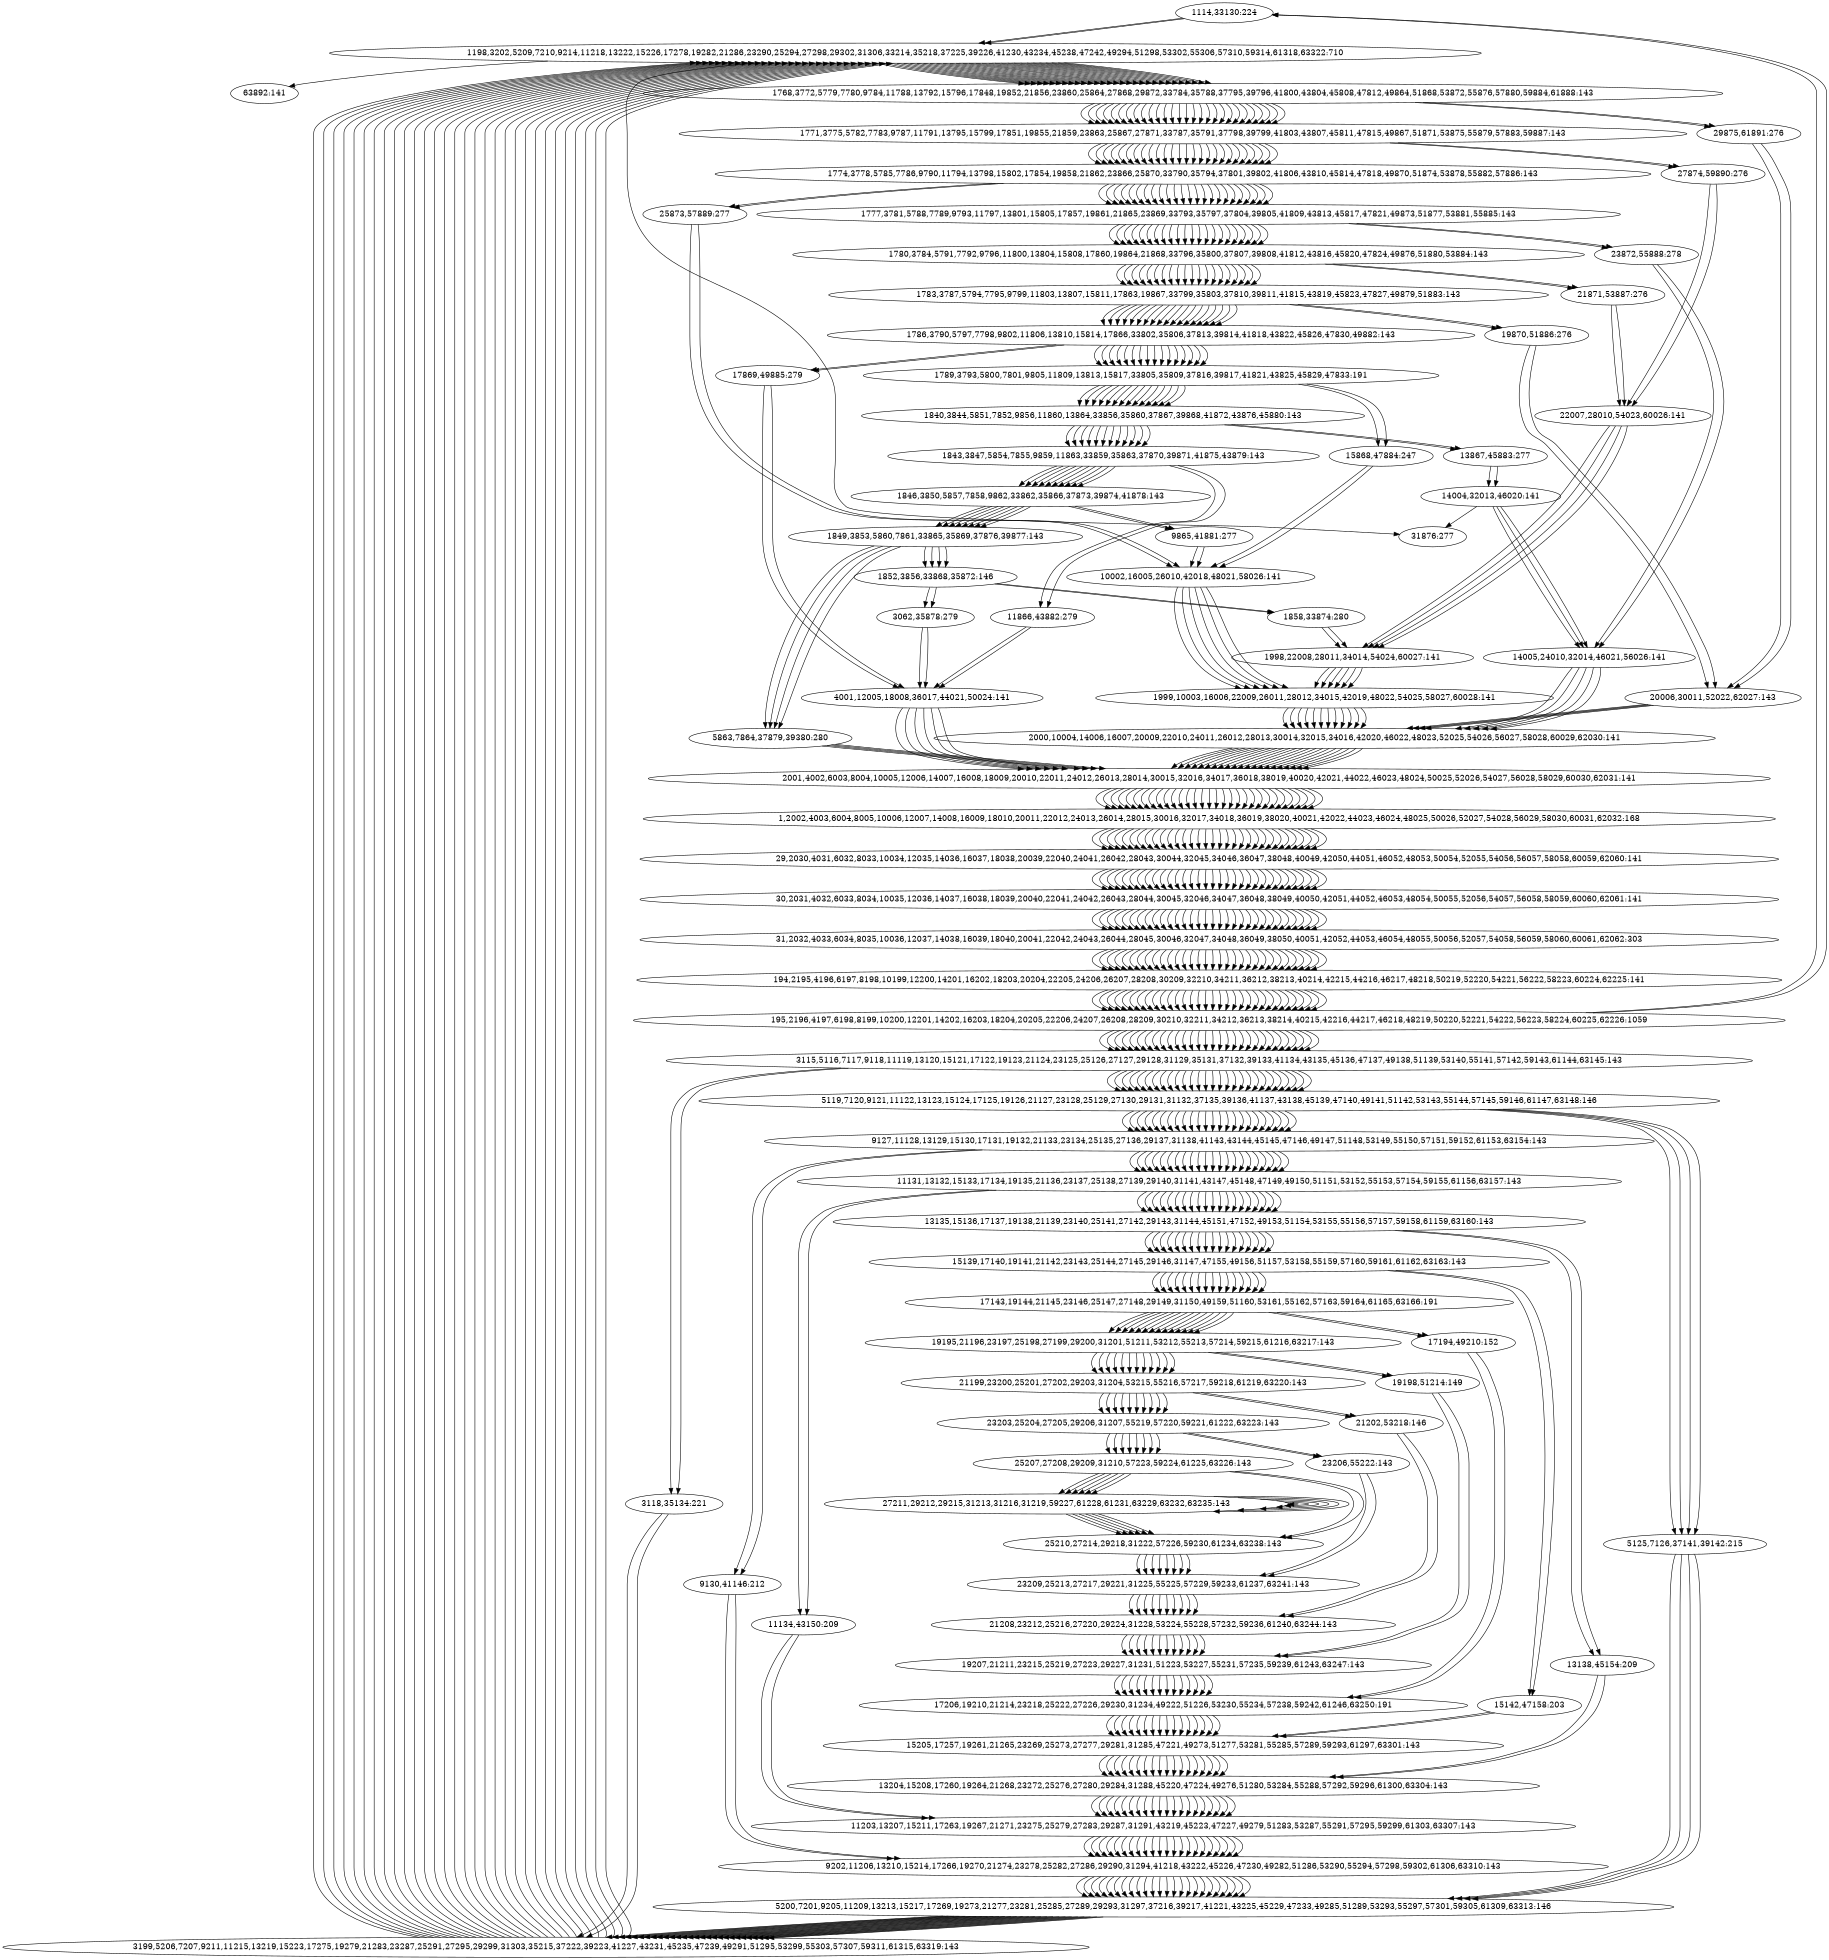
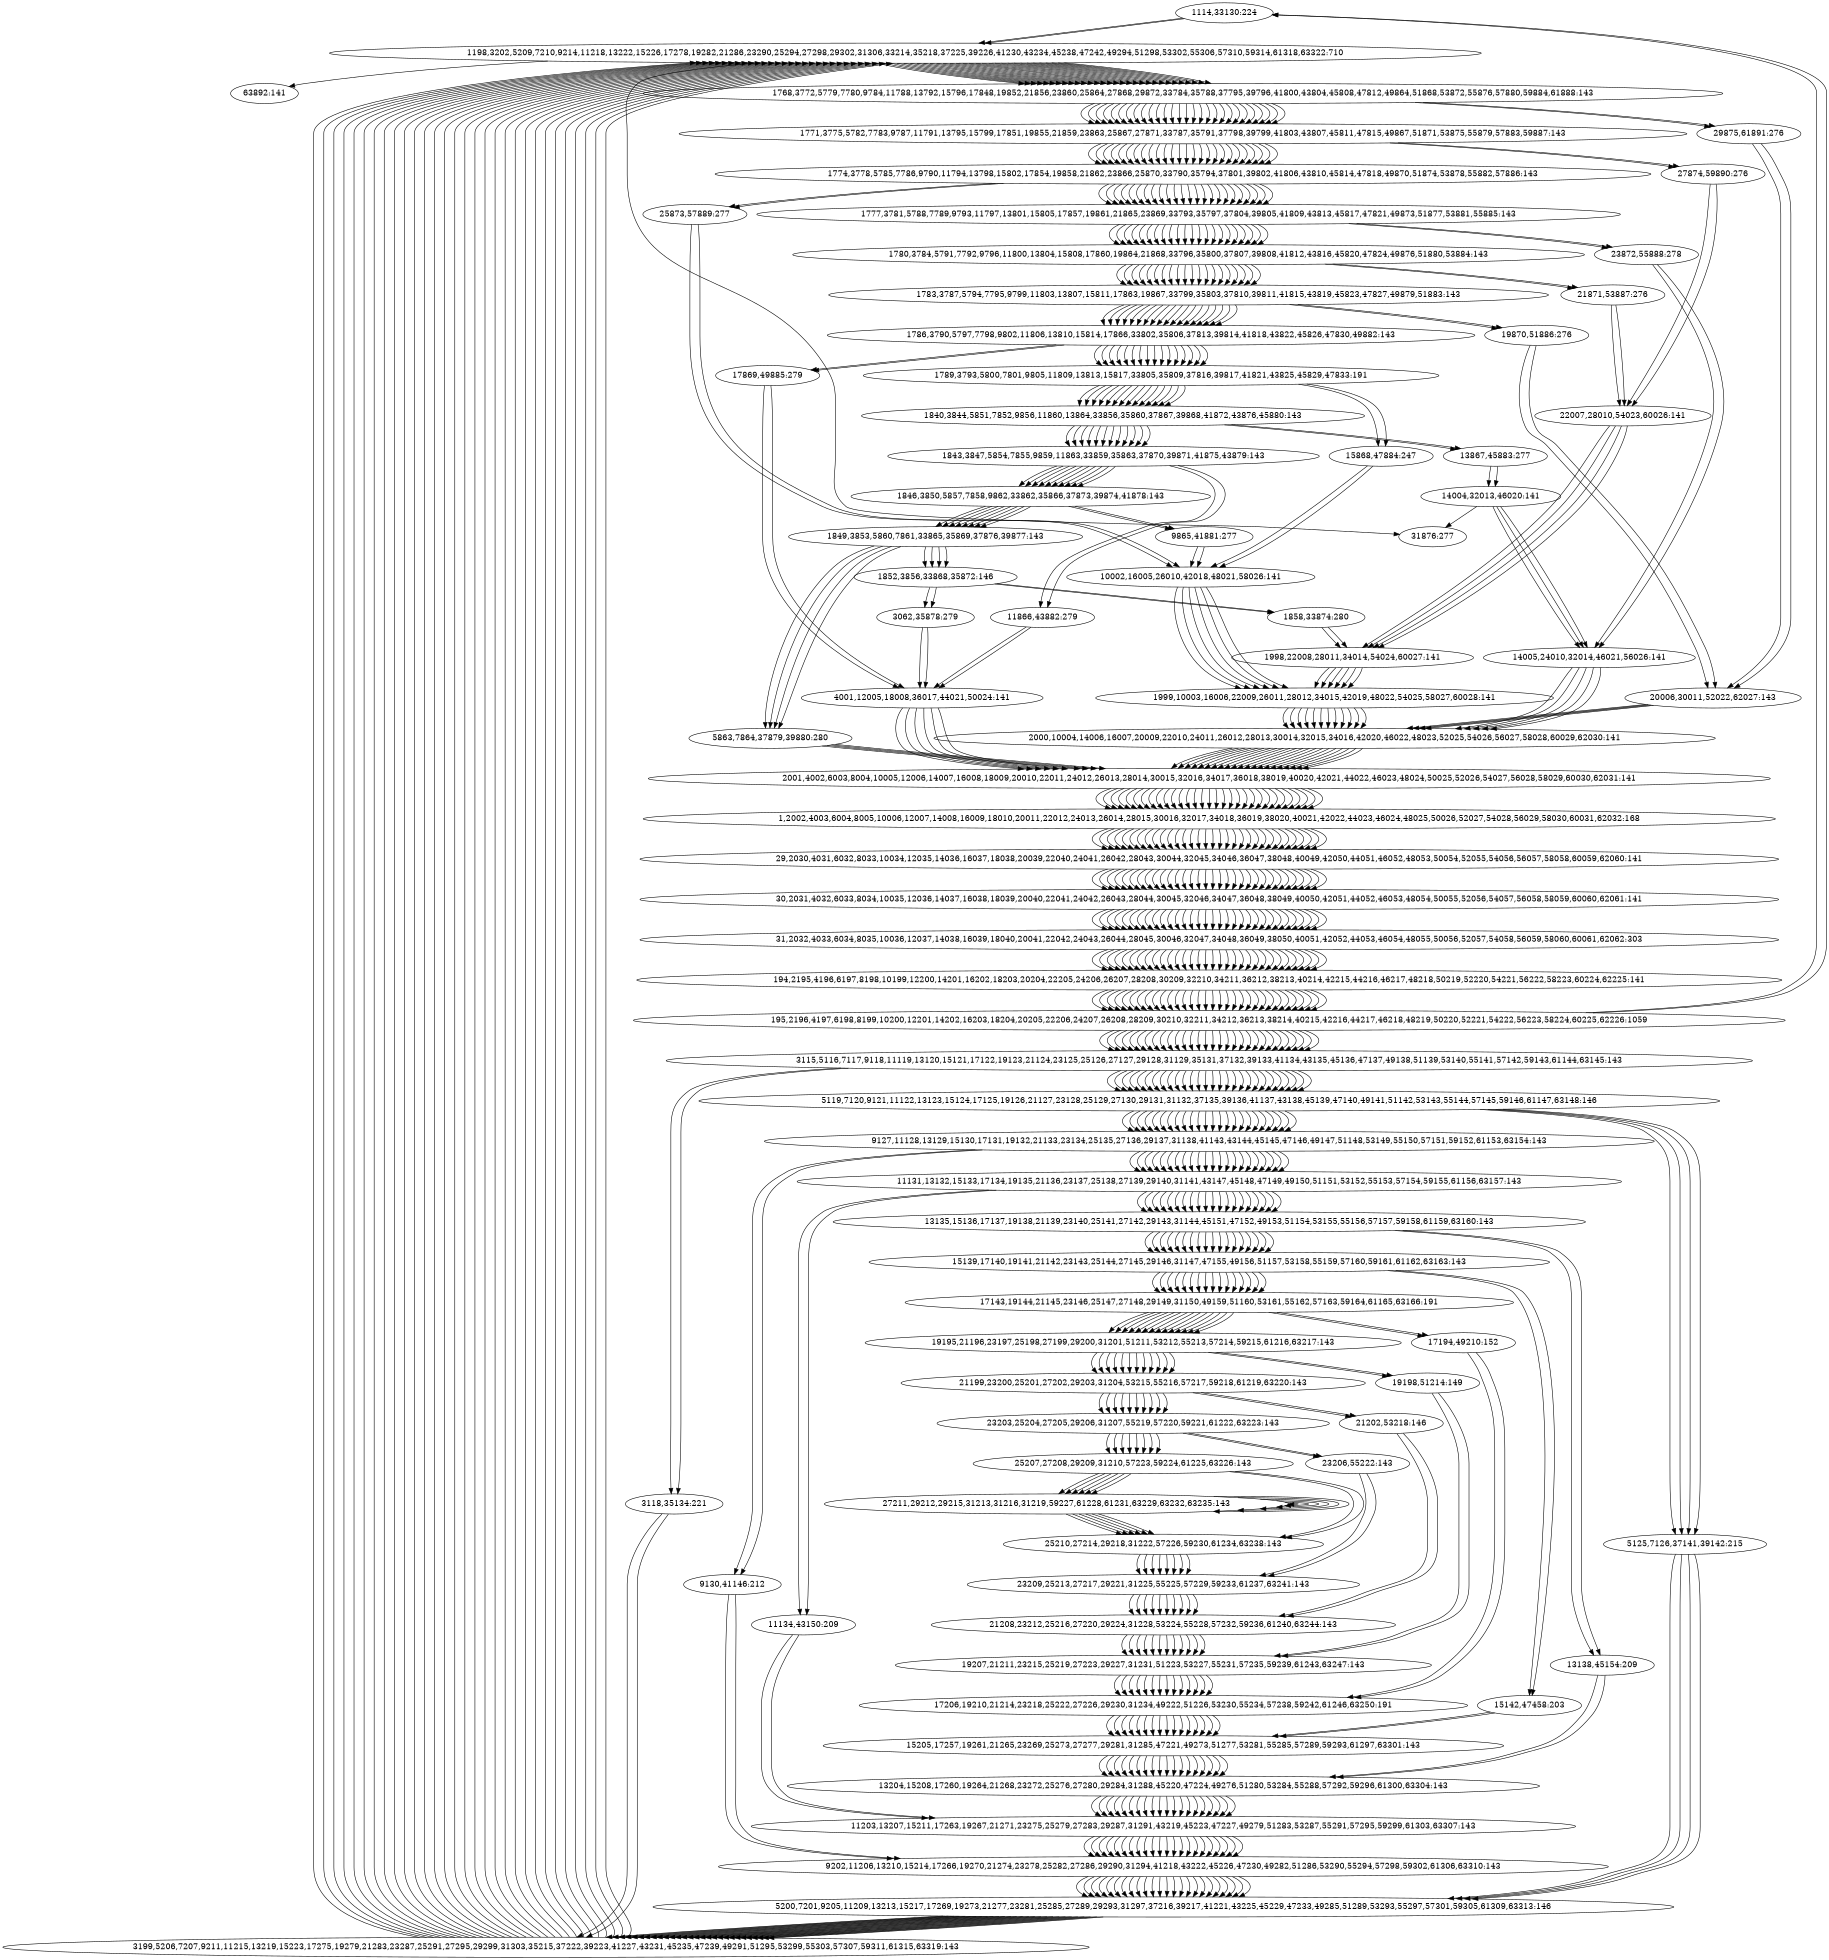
node "5863,7864,37879,39380:280": label "5863,7864,37879,39380:280" -> "5863,7864,37879,39880:280"
node "15142,47158:203": label "15142,47158:203" -> "15142,47458:203"
